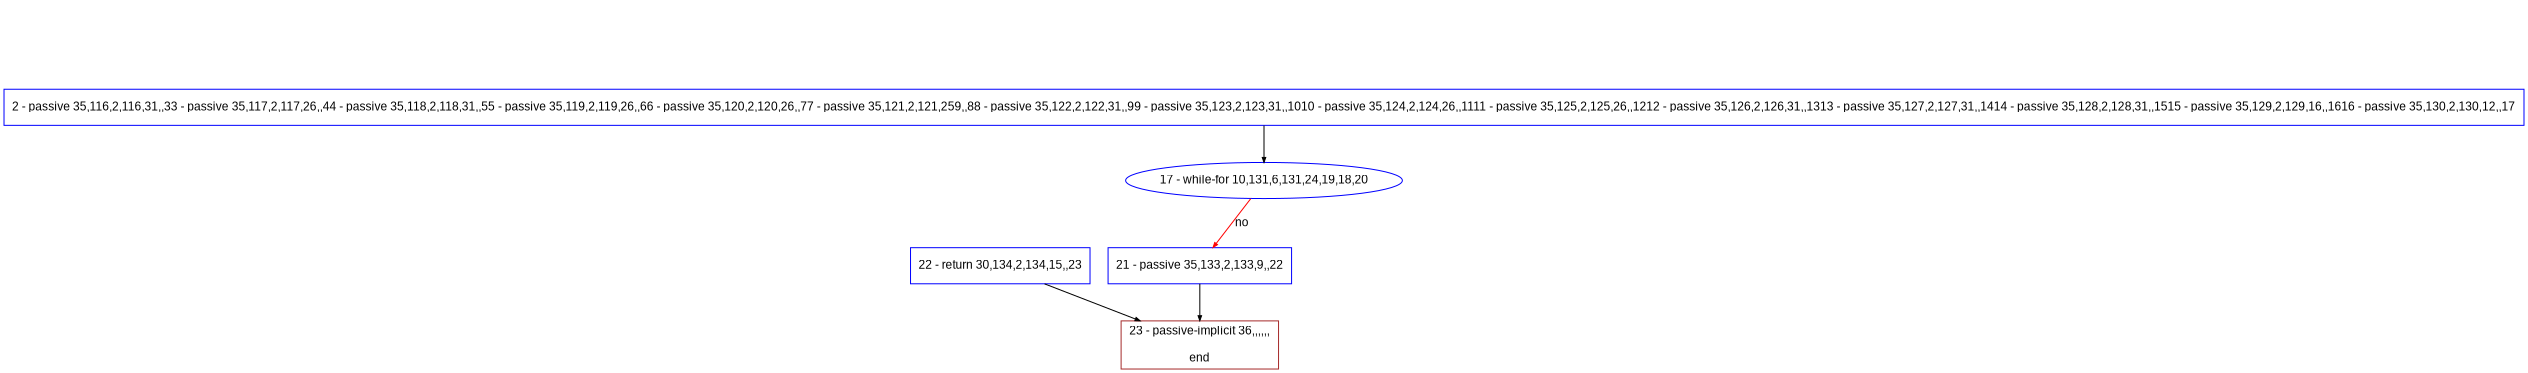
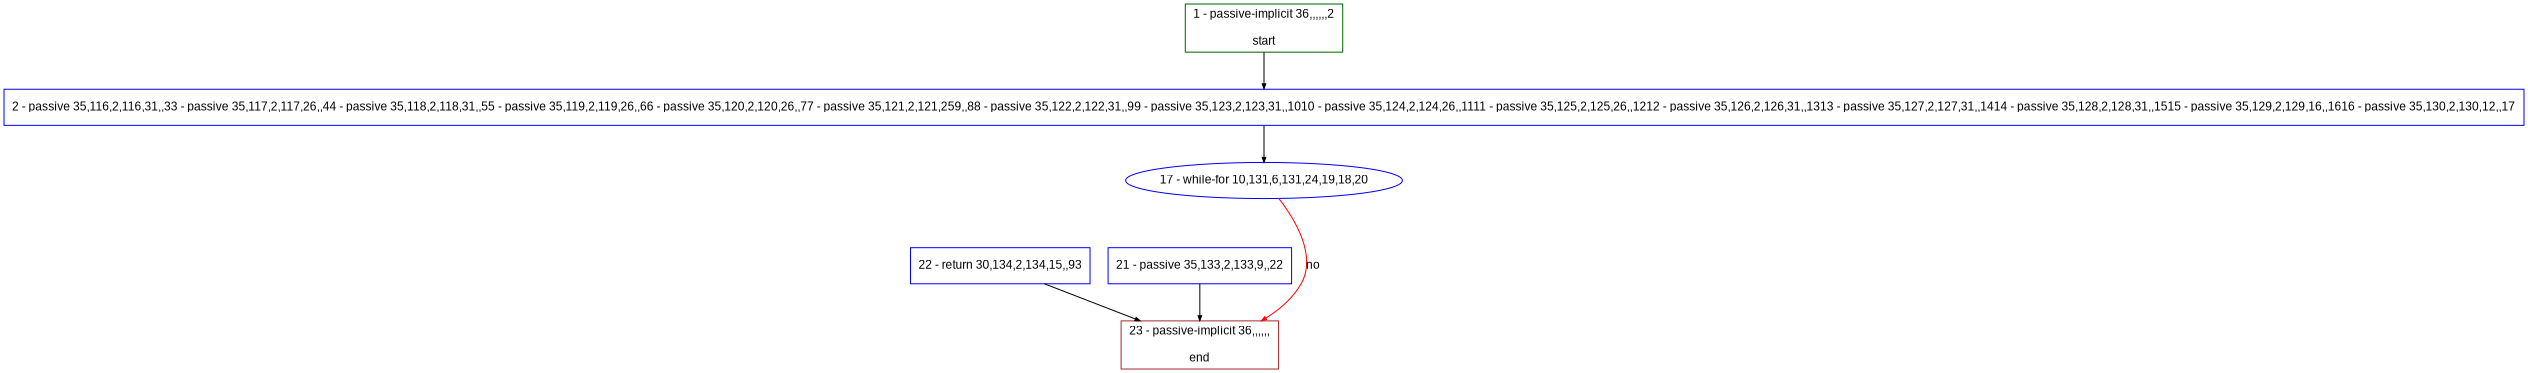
node "1 - passive-implicit 36,,,,,,2 start": added
edge "17 - while-for 10,131,6,131,24,19,18,20" -> "21 - passive 35,133,2,133,9,,22": now "17 - while-for 10,131,6,131,24,19,18,20" -> "23 - passive-implicit 36,,,,,, end"
node "22 - return 30,134,2,134,15,,23": label "22 - return 30,134,2,134,15,,23" -> "22 - return 30,134,2,134,15,,93"
